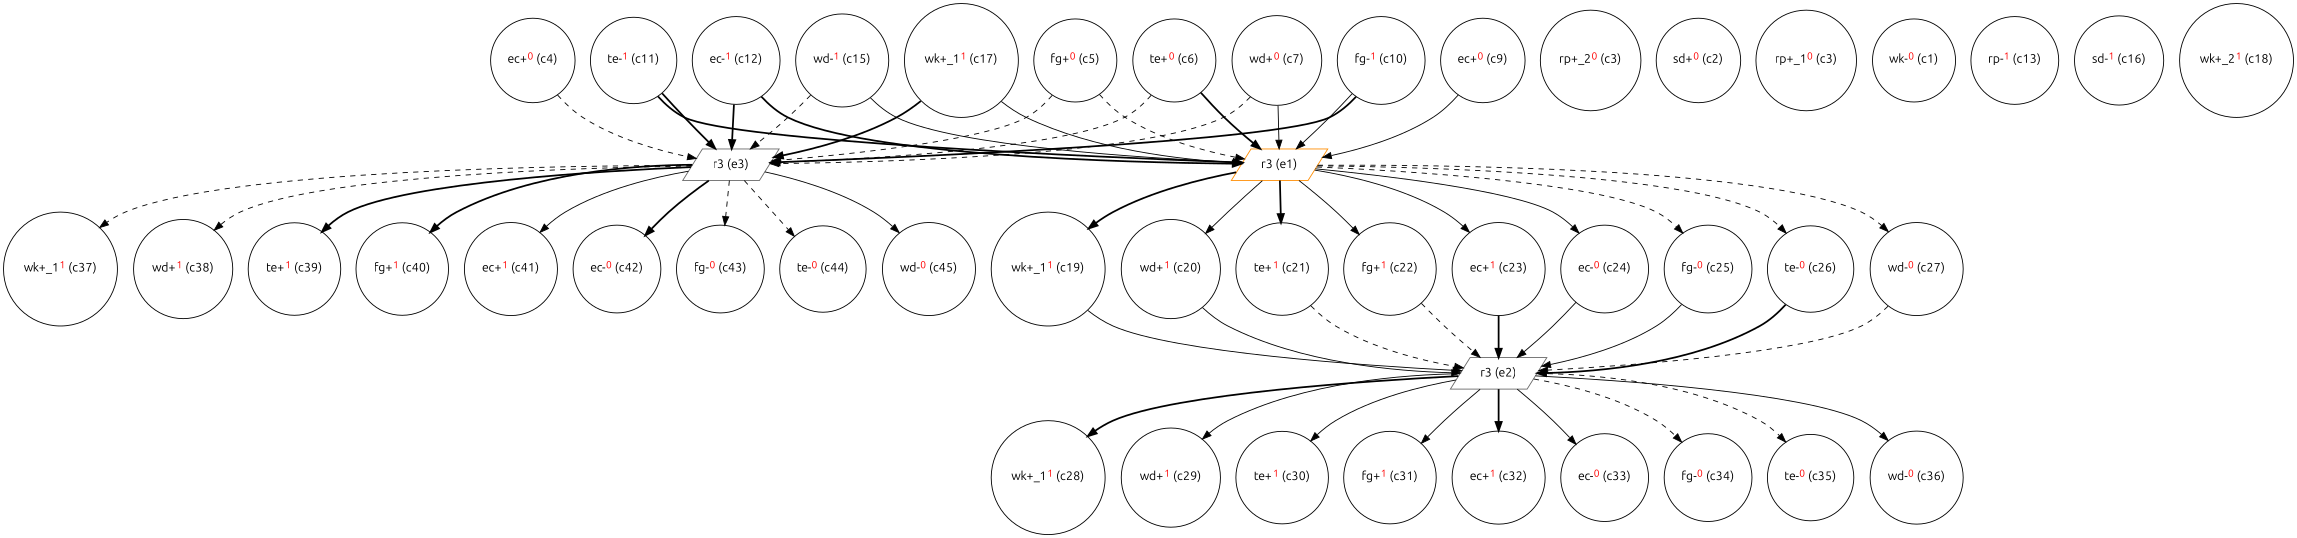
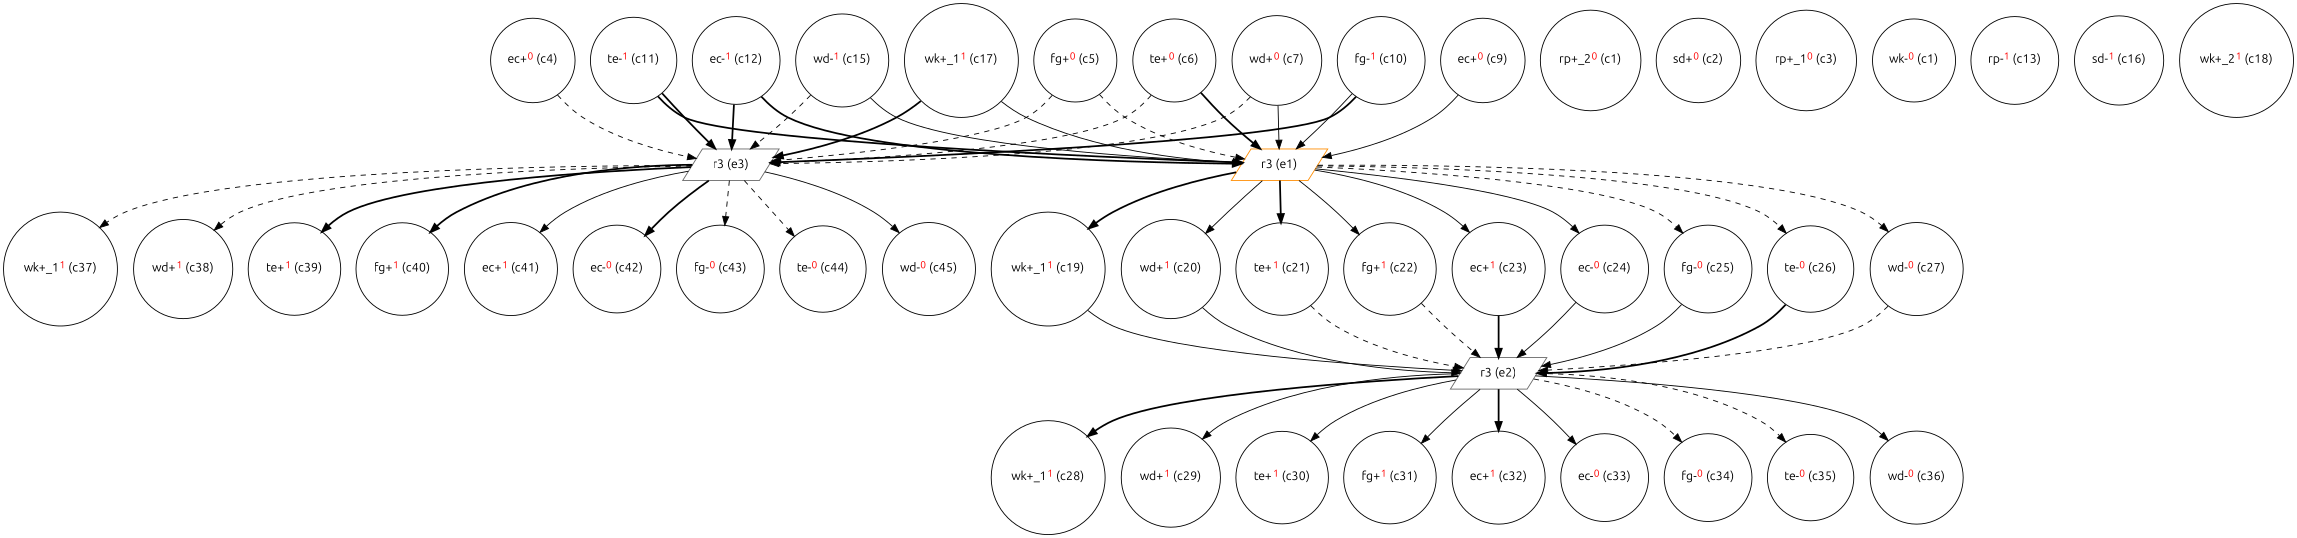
node "rp+_2": text "(c3)" -> "(c1)"
